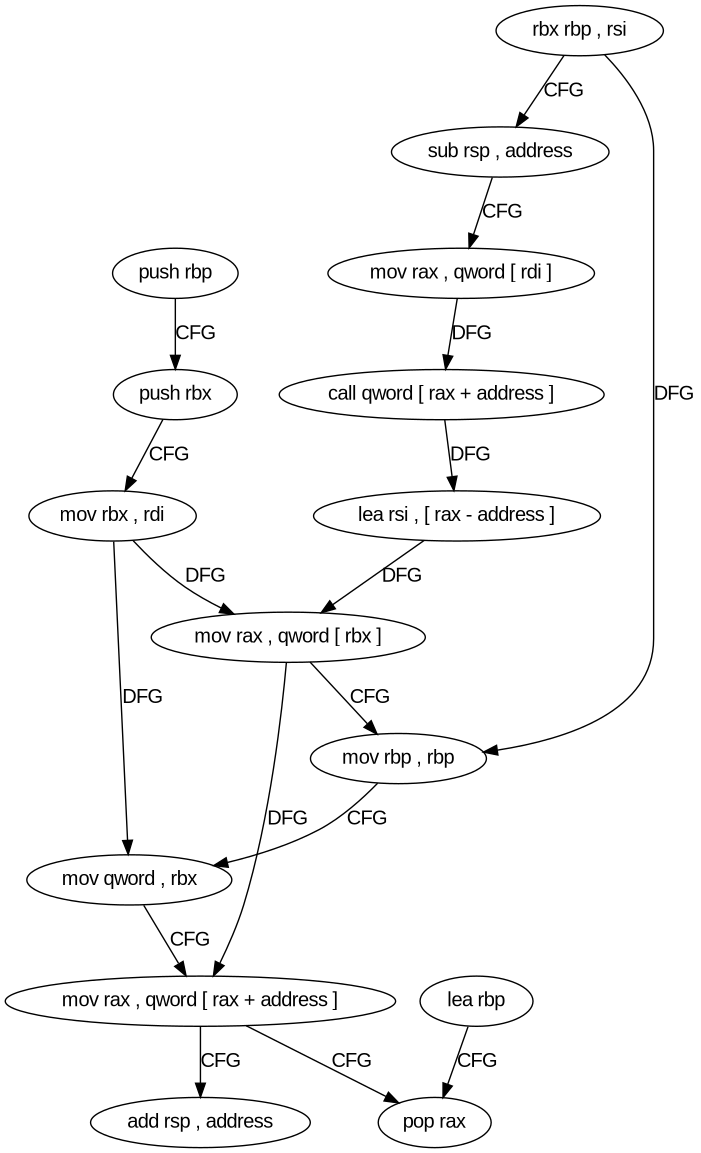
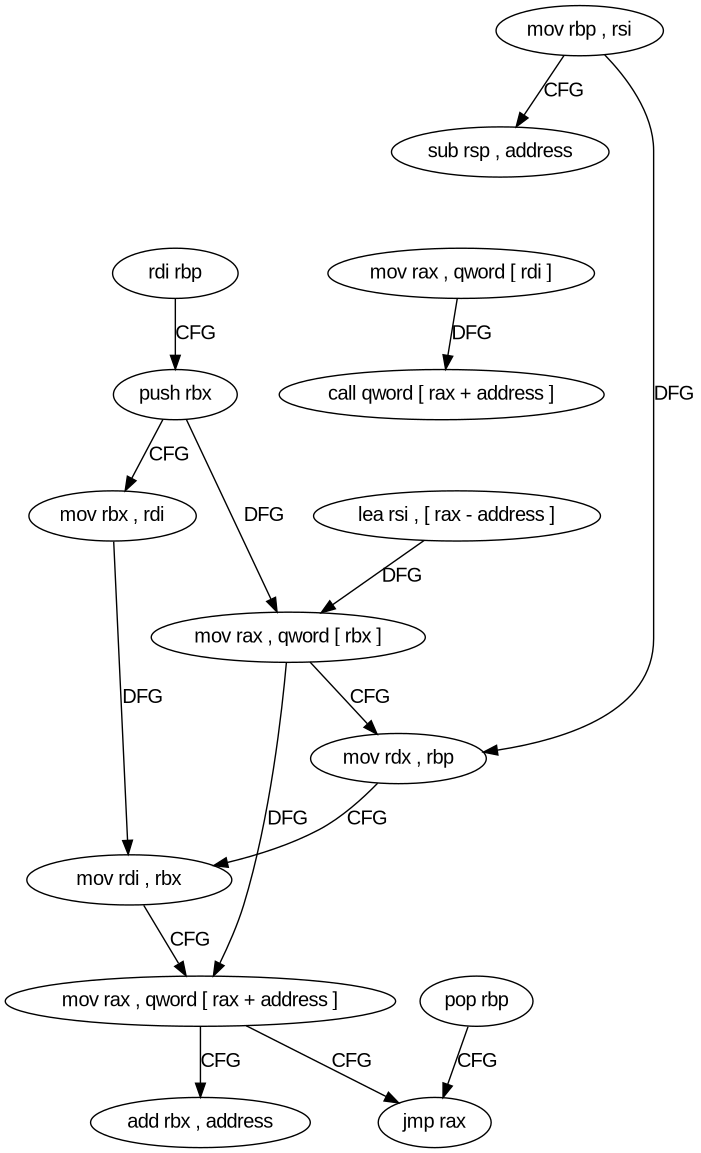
node "rbx rbp , rsi": label "rbx rbp , rsi" -> "mov rbp , rsi"
edge "sub rsp , address" -> "mov rax , qword [ rdi ]": removed, label "CFG"
node "push rbp": label "push rbp" -> "rdi rbp"
edge "call qword [ rax + address ]" -> "lea rsi , [ rax - address ]": removed, label "DFG"
edge "mov rbx , rdi" -> "mov rax , qword [ rbx ]": now "push rbx" -> "mov rax , qword [ rbx ]"
node "mov rbp , rbp": label "mov rbp , rbp" -> "mov rdx , rbp"
node "mov qword , rbx": label "mov qword , rbx" -> "mov rdi , rbx"
node "lea rbp": label "lea rbp" -> "pop rbp"
node "add rsp , address": label "add rsp , address" -> "add rbx , address"
node "pop rax": label "pop rax" -> "jmp rax"
